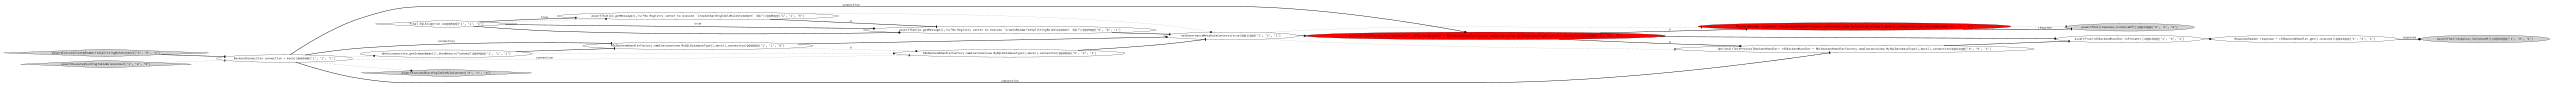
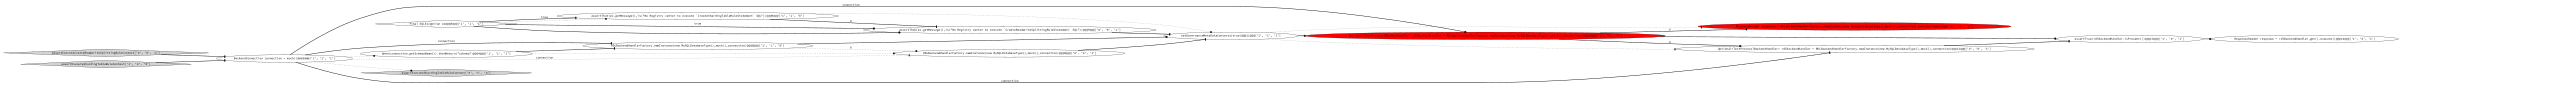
node "assertThat(response,instanceOf())@@@13@@@['0', '1', '0']": removed
node "assertThat(response,instanceOf())@@@15@@@['1', '0', '1']": removed
edge "assertExecuteShardingTableRuleContext['1', '0', '0']" -> "BackendConnection connection = mock()@@@3@@@['1', '1', '1']": style dotted -> bold
